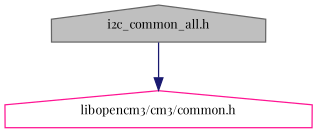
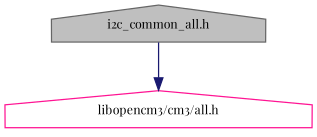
node "libopencm3/cm3/common.h": label "libopencm3/cm3/common.h" -> "libopencm3/cm3/all.h"
